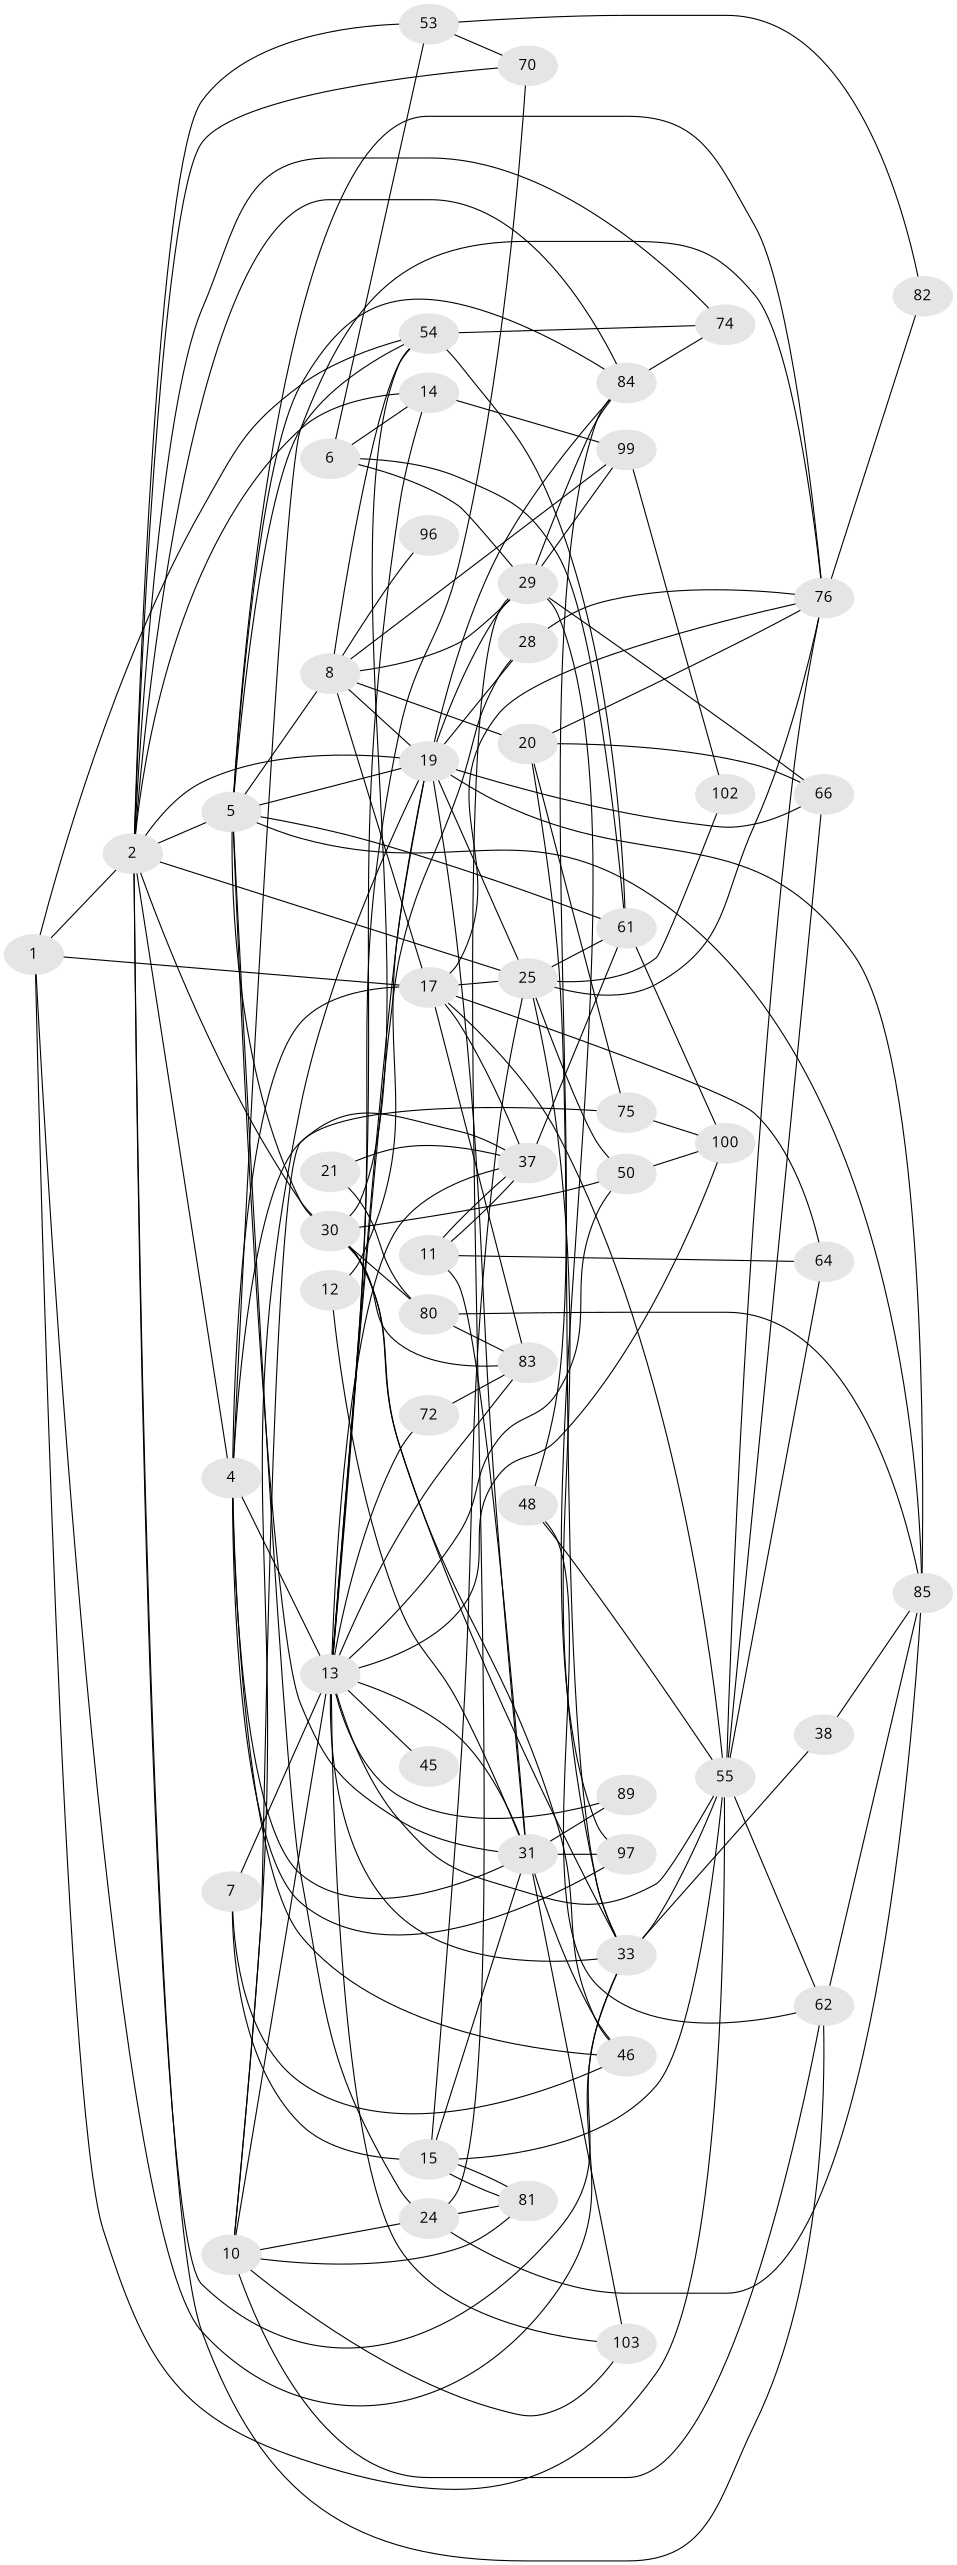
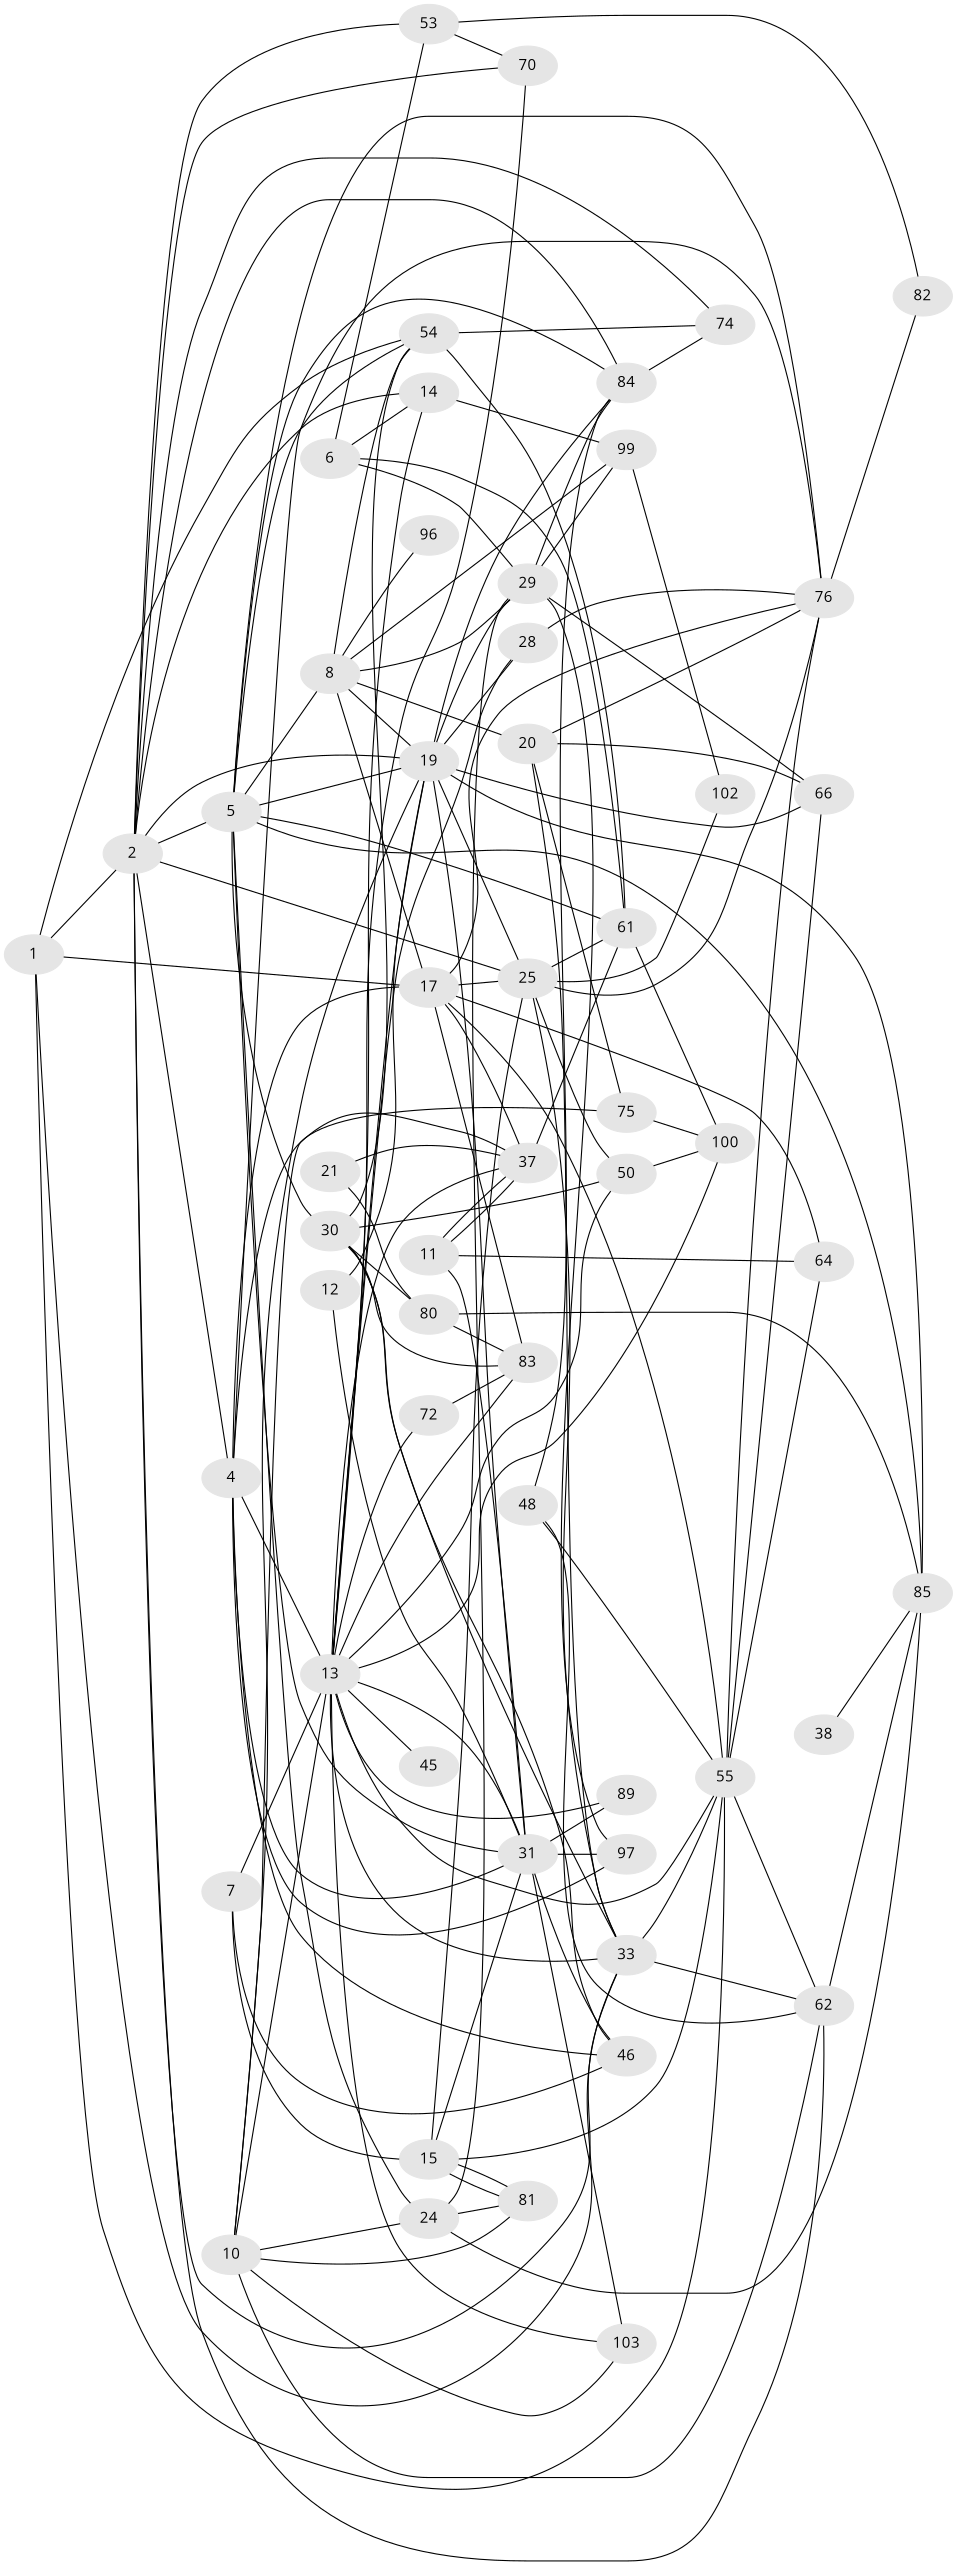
edge "2" -- "30": removed
edge "38" -- "33": now "62" -- "33"
